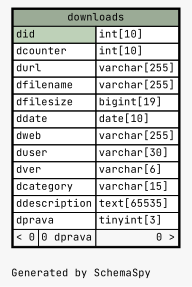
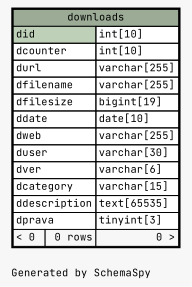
node "downloads": text "0 dprava" -> "0 rows"
